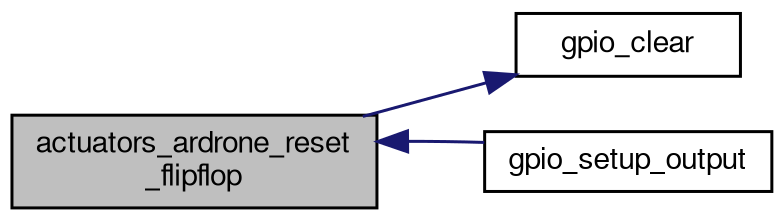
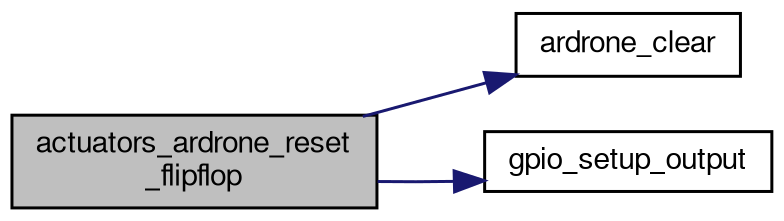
node "gpio_clear": label "gpio_clear" -> "ardrone_clear"
edge "gpio_setup_output" -> "actuators_ardrone_reset _flipflop": reversed
